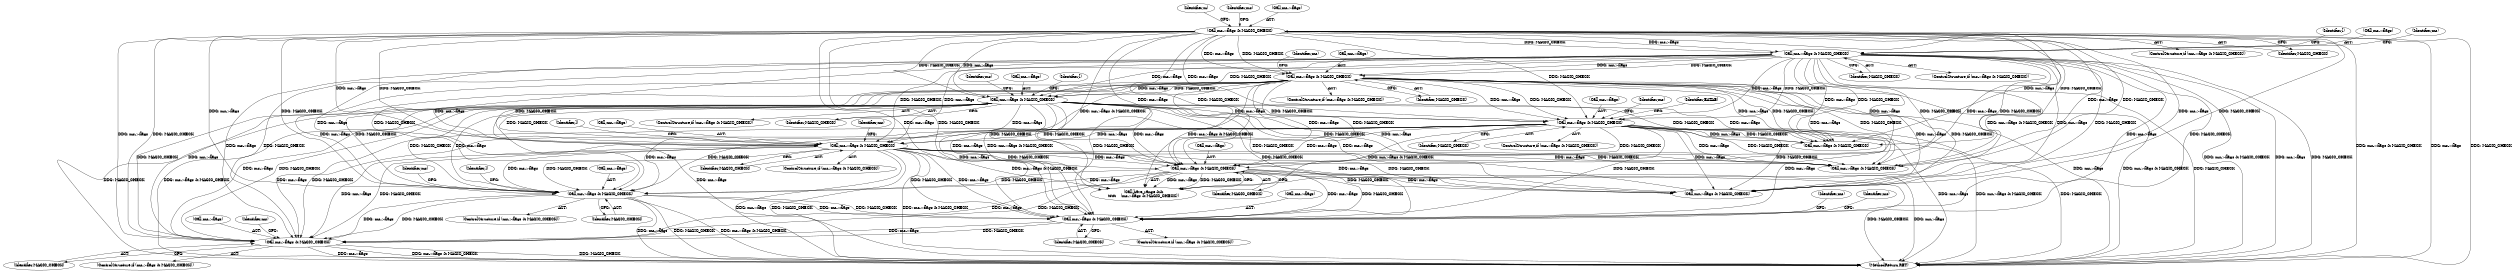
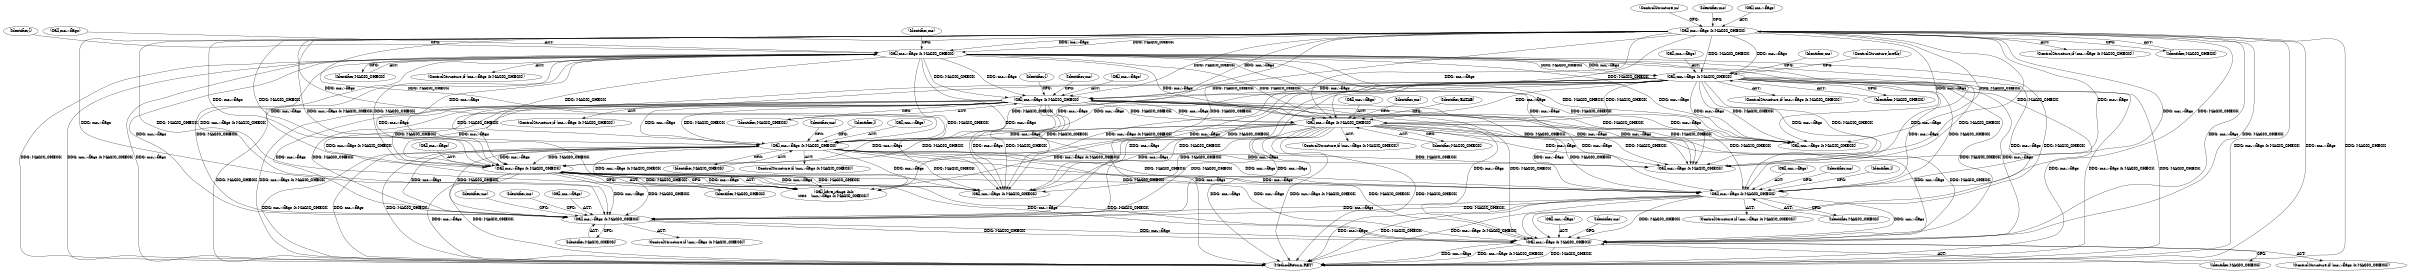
node "(Identifier,m)": label "(Identifier,m)" -> "(ControlStructure,m)"
node "(ControlStructure,break;)": added
